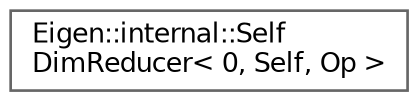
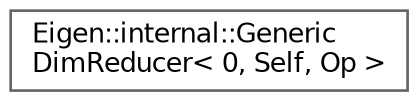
node "Eigen::internal::Self DimReducer< 0, Self, Op >": label "Eigen::internal::Self DimReducer< 0, Self, Op >" -> "Eigen::internal::Generic DimReducer< 0, Self, Op >"
